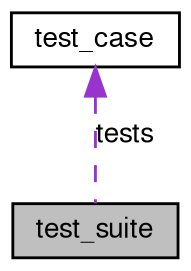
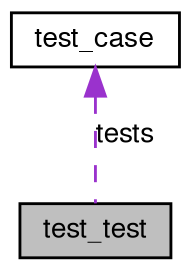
node "test_suite": label "test_suite" -> "test_test"
